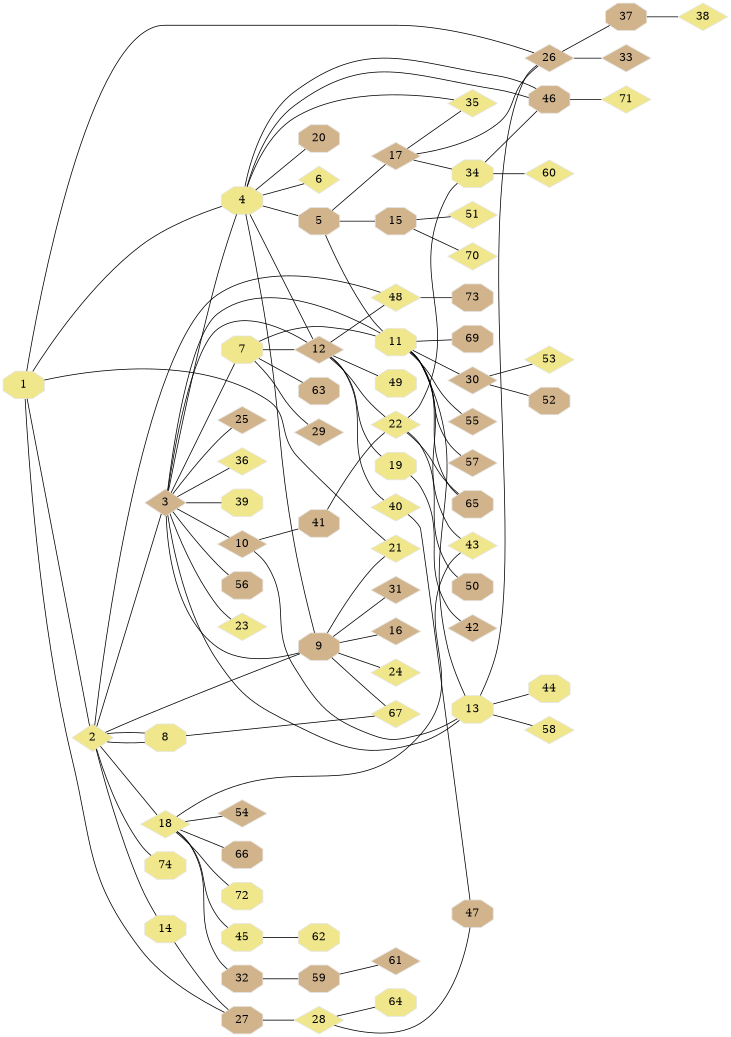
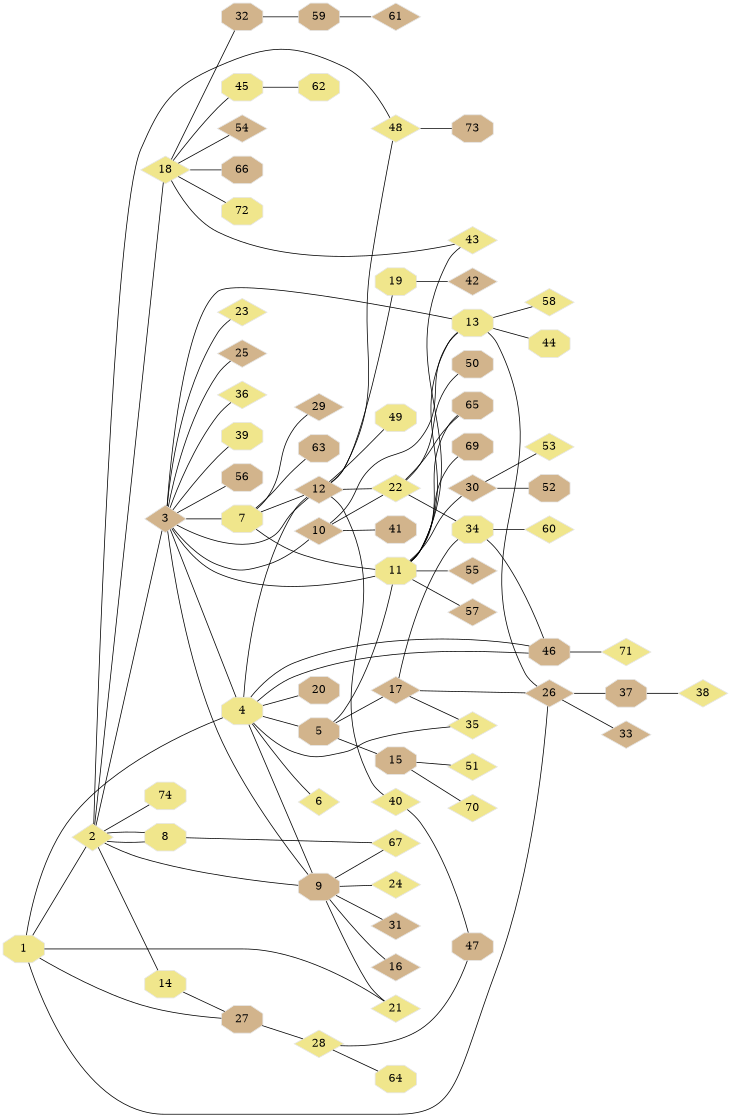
edge "22" -- "41": now "22" -- "10"
